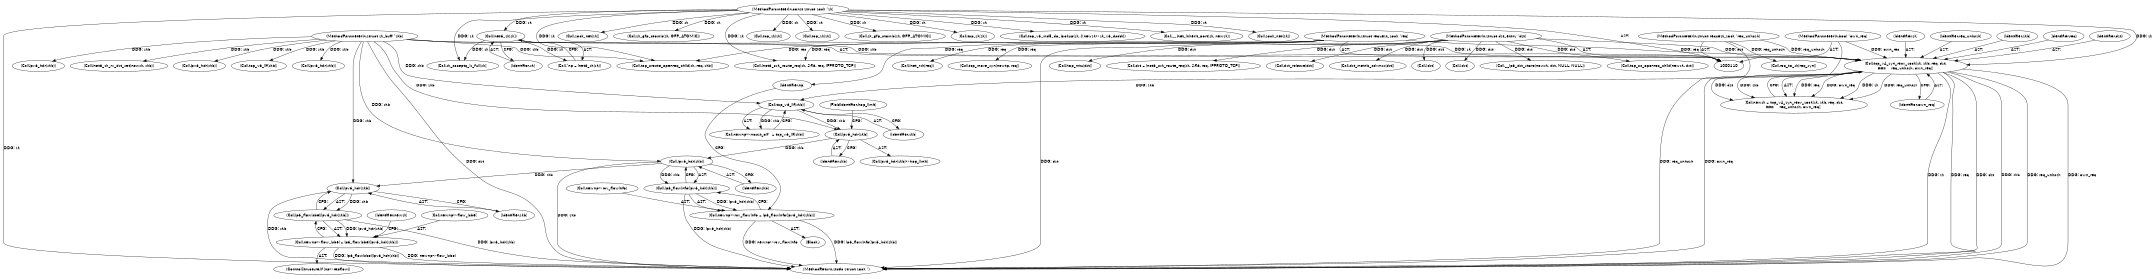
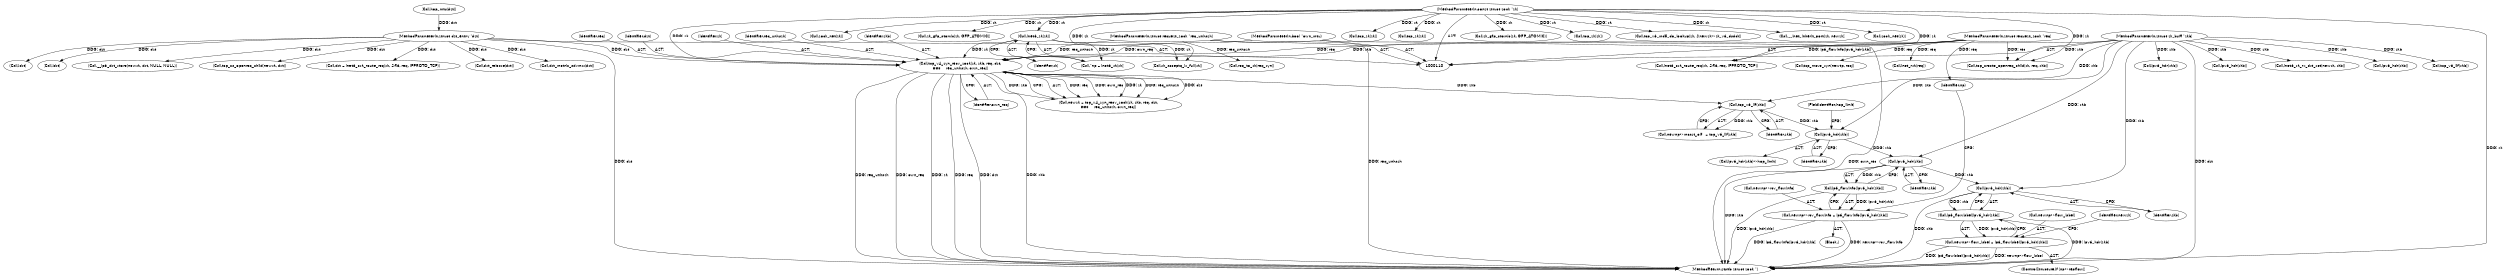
node "(MethodParameterIn,bool *own_req)": label "(MethodParameterIn,bool *own_req)" -> "(MethodParameterIn,bool *own_mtu)"
edge "(MethodParameterIn,struct dst_entry *dst)" -> "(Call,hop_mtu(dst))": reversed
edge "(MethodParameterIn,struct request_sock *req)" -> "(Call,inet6_csk_route_req(sk, &fl6, req, IPPROTO_TCP))": label "DDG: req" -> "DDG: ip6_flowinfo(ipv6_hdr(skb))"
